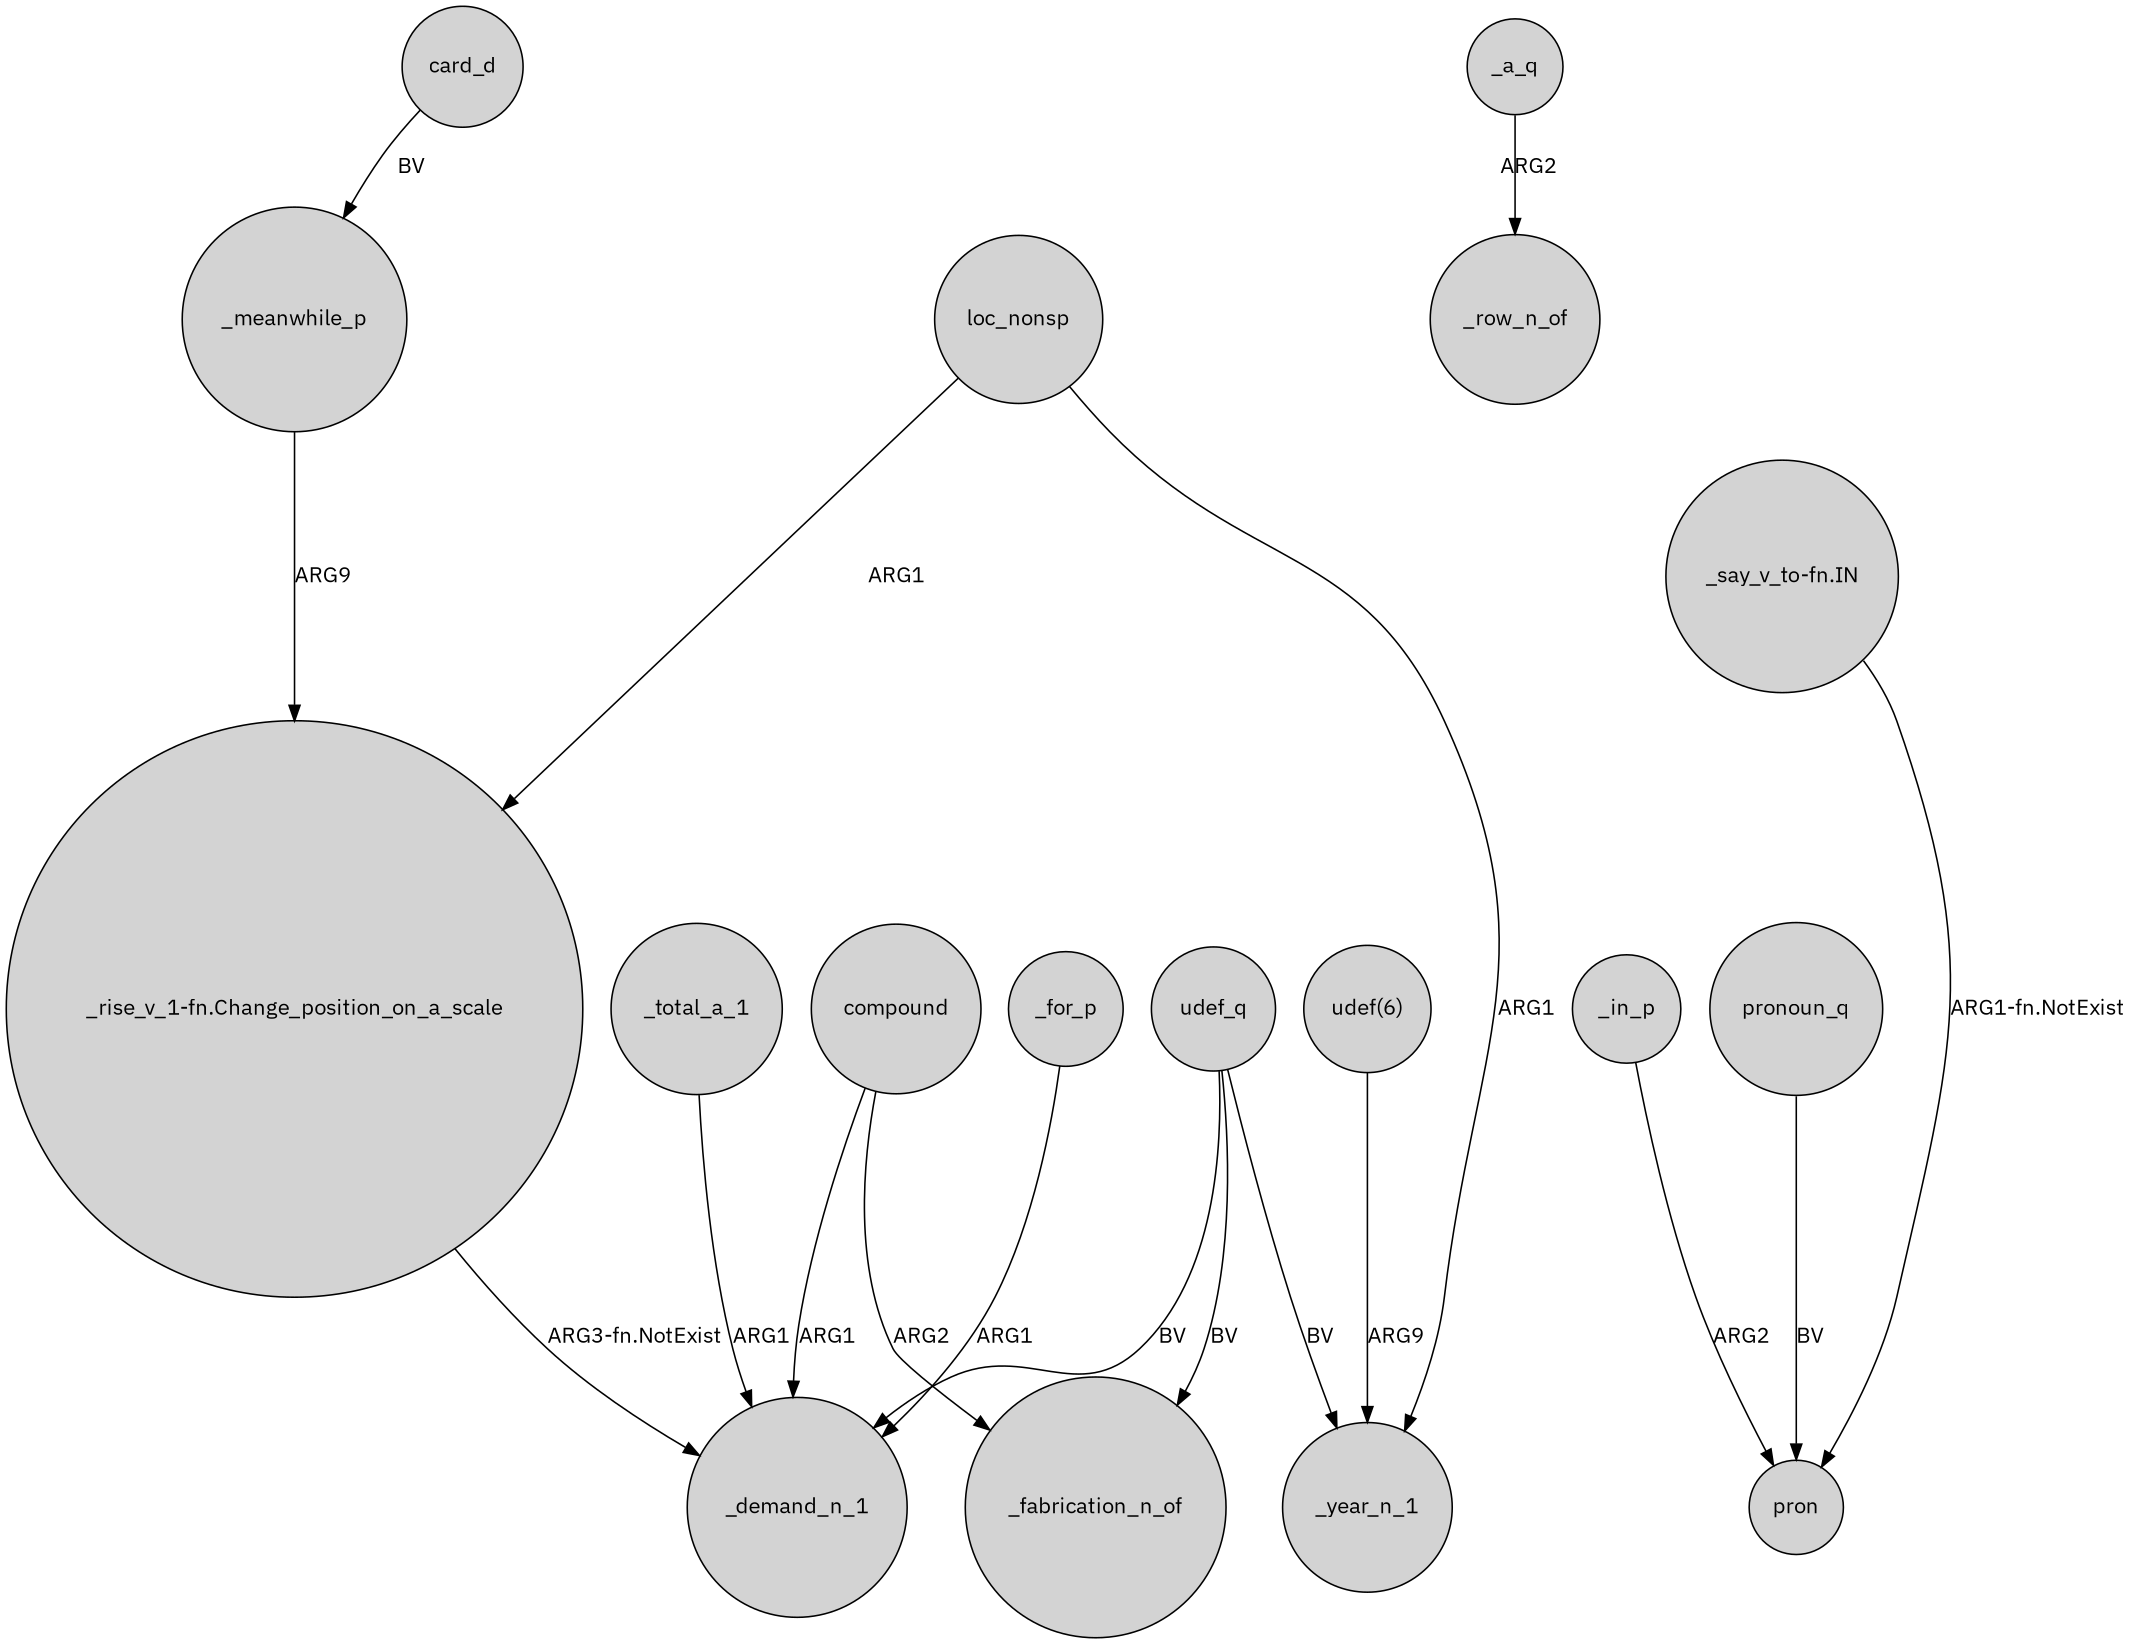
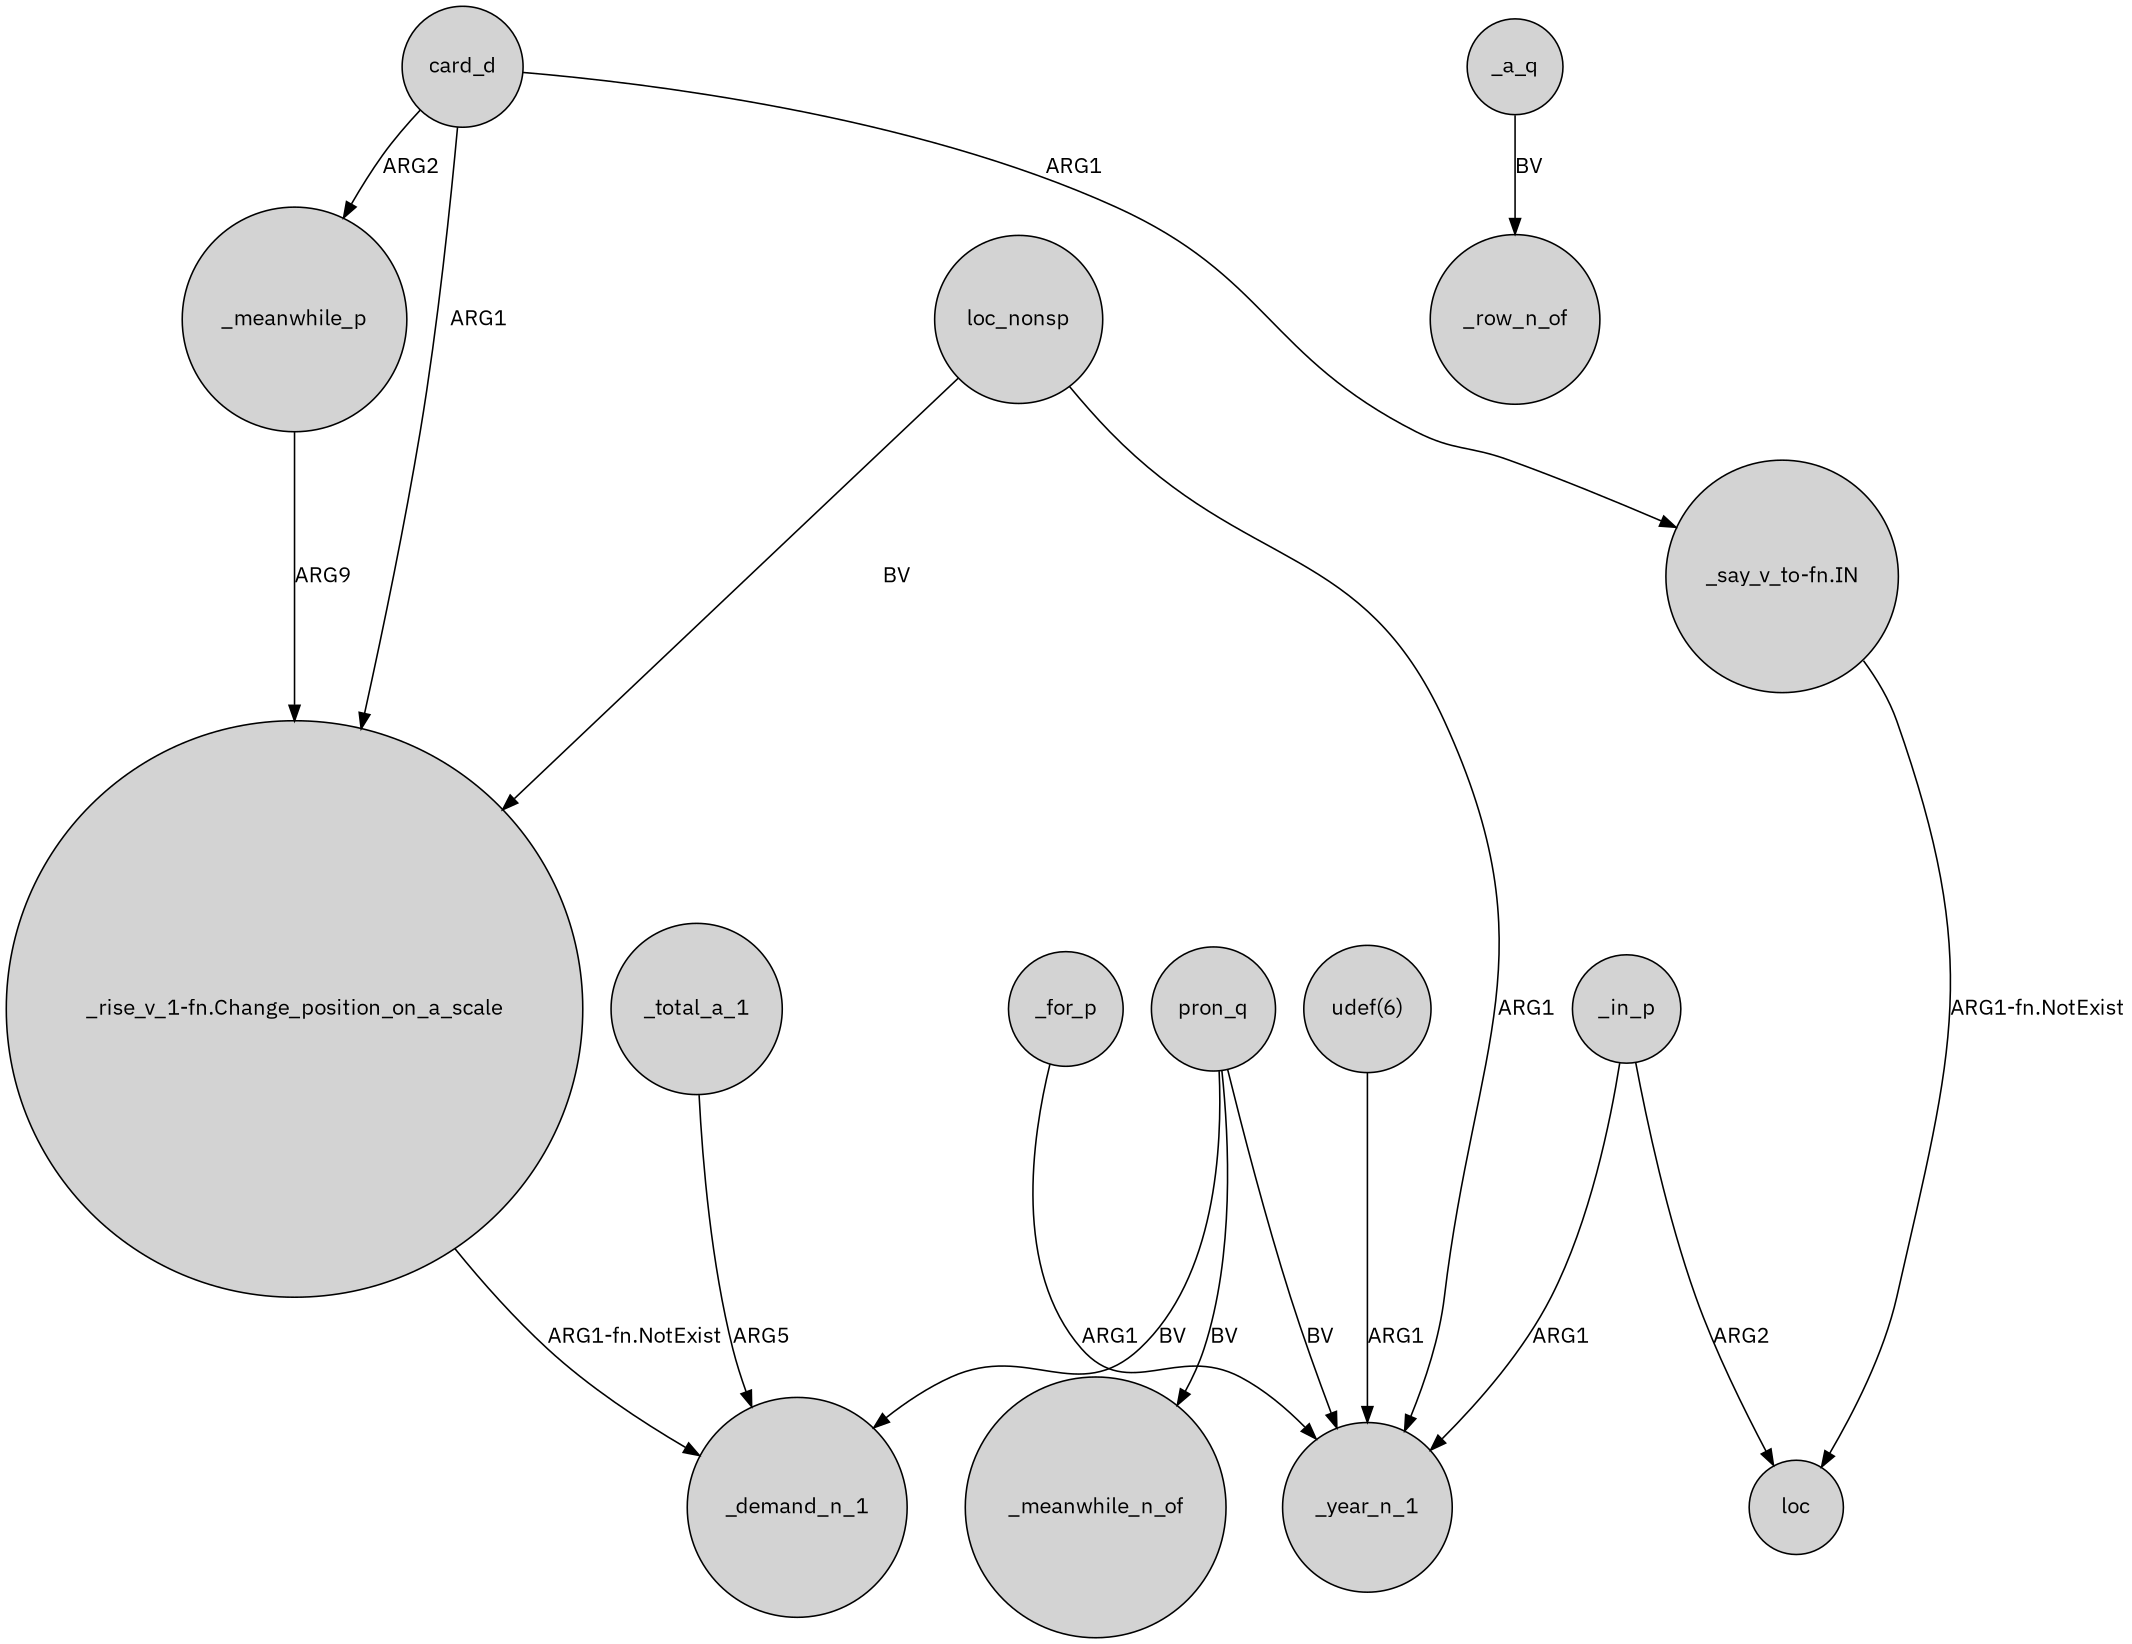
edge "card_d" -> "_meanwhile_p": label "BV" -> "ARG2"
edge "_a_q" -> "_row_n_of": label "ARG2" -> "BV"
edge "card_d" -> "_say_v_to-fn.IN": added, label "ARG1"
edge "card_d" -> "_rise_v_1-fn.Change_position_on_a_scale": added, label "ARG1"
edge "loc_nonsp" -> "_rise_v_1-fn.Change_position_on_a_scale": label "ARG1" -> "BV"
node "compound": removed
node "udef_q": label "udef_q" -> "pron_q"
node "pronoun_q": removed
edge "_for_p" -> "_demand_n_1": now "_for_p" -> "_year_n_1"
edge "_in_p" -> "_year_n_1": added, label "ARG1"
edge "_rise_v_1-fn.Change_position_on_a_scale" -> "_demand_n_1": label "ARG3-fn.NotExist" -> "ARG1-fn.NotExist"
edge "_total_a_1" -> "_demand_n_1": label "ARG1" -> "ARG5"
edge "udef(6)" -> "_year_n_1": label "ARG9" -> "ARG1"
node "_fabrication_n_of": label "_fabrication_n_of" -> "_meanwhile_n_of"
node "pron": label "pron" -> "loc"
